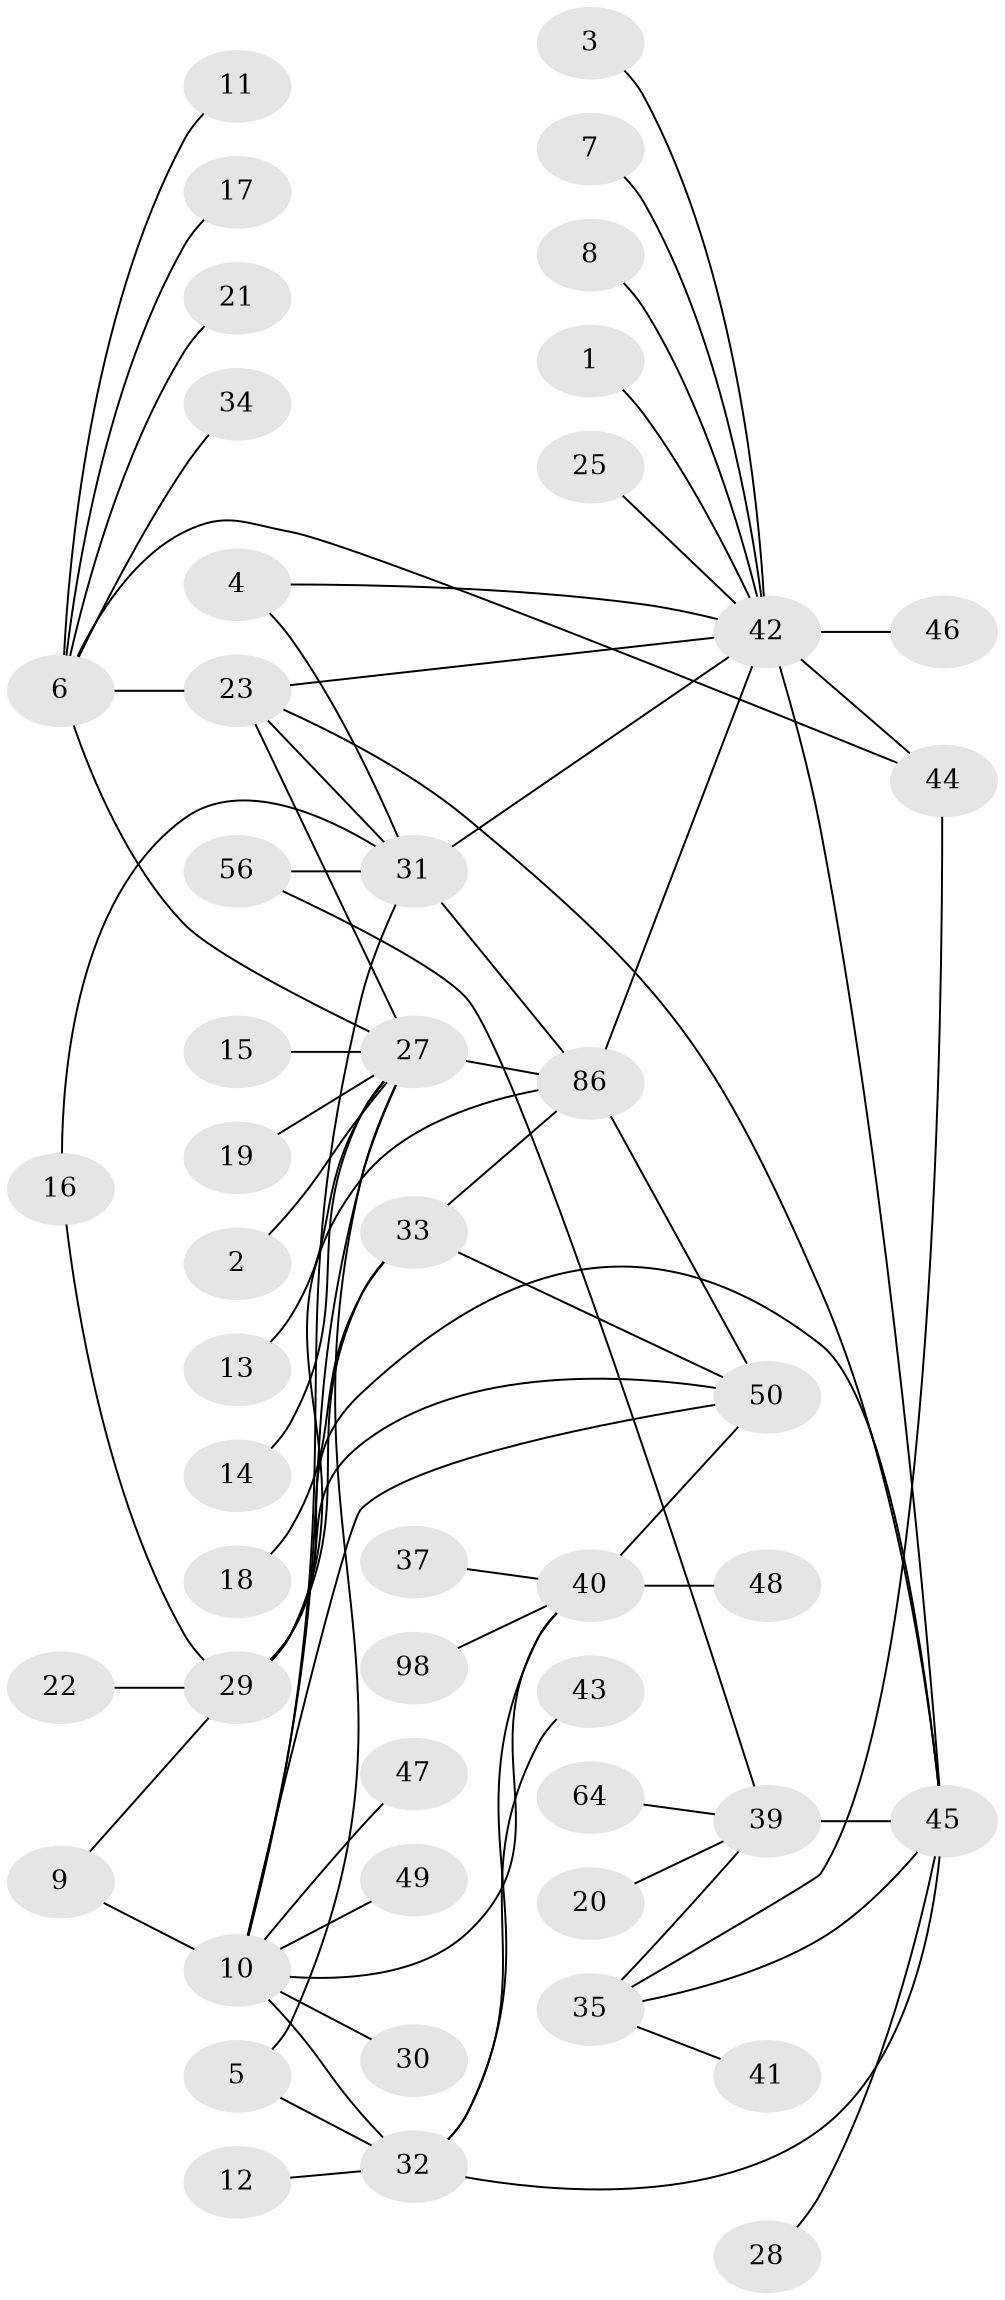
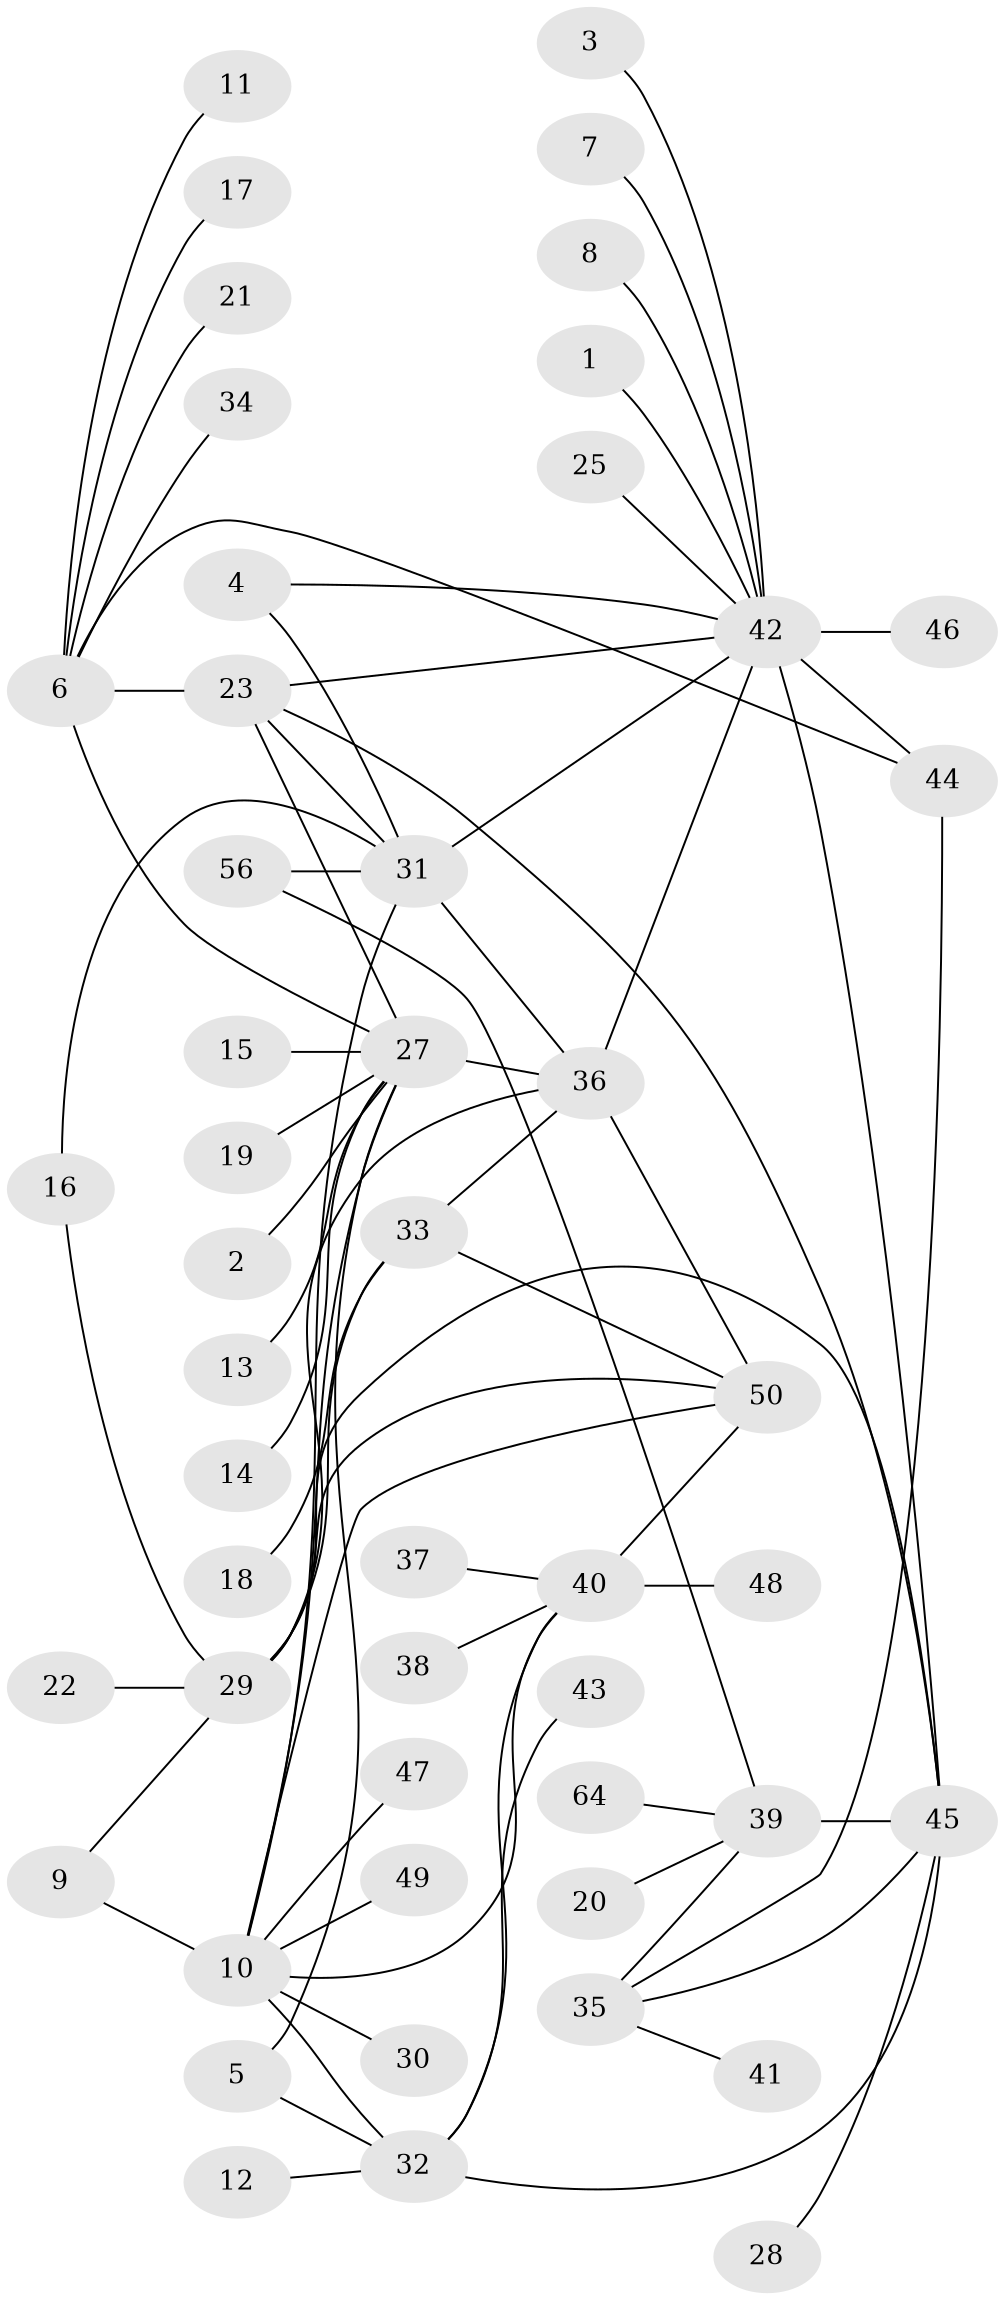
node "86": label "86" -> "36"
node "98": label "98" -> "38"
